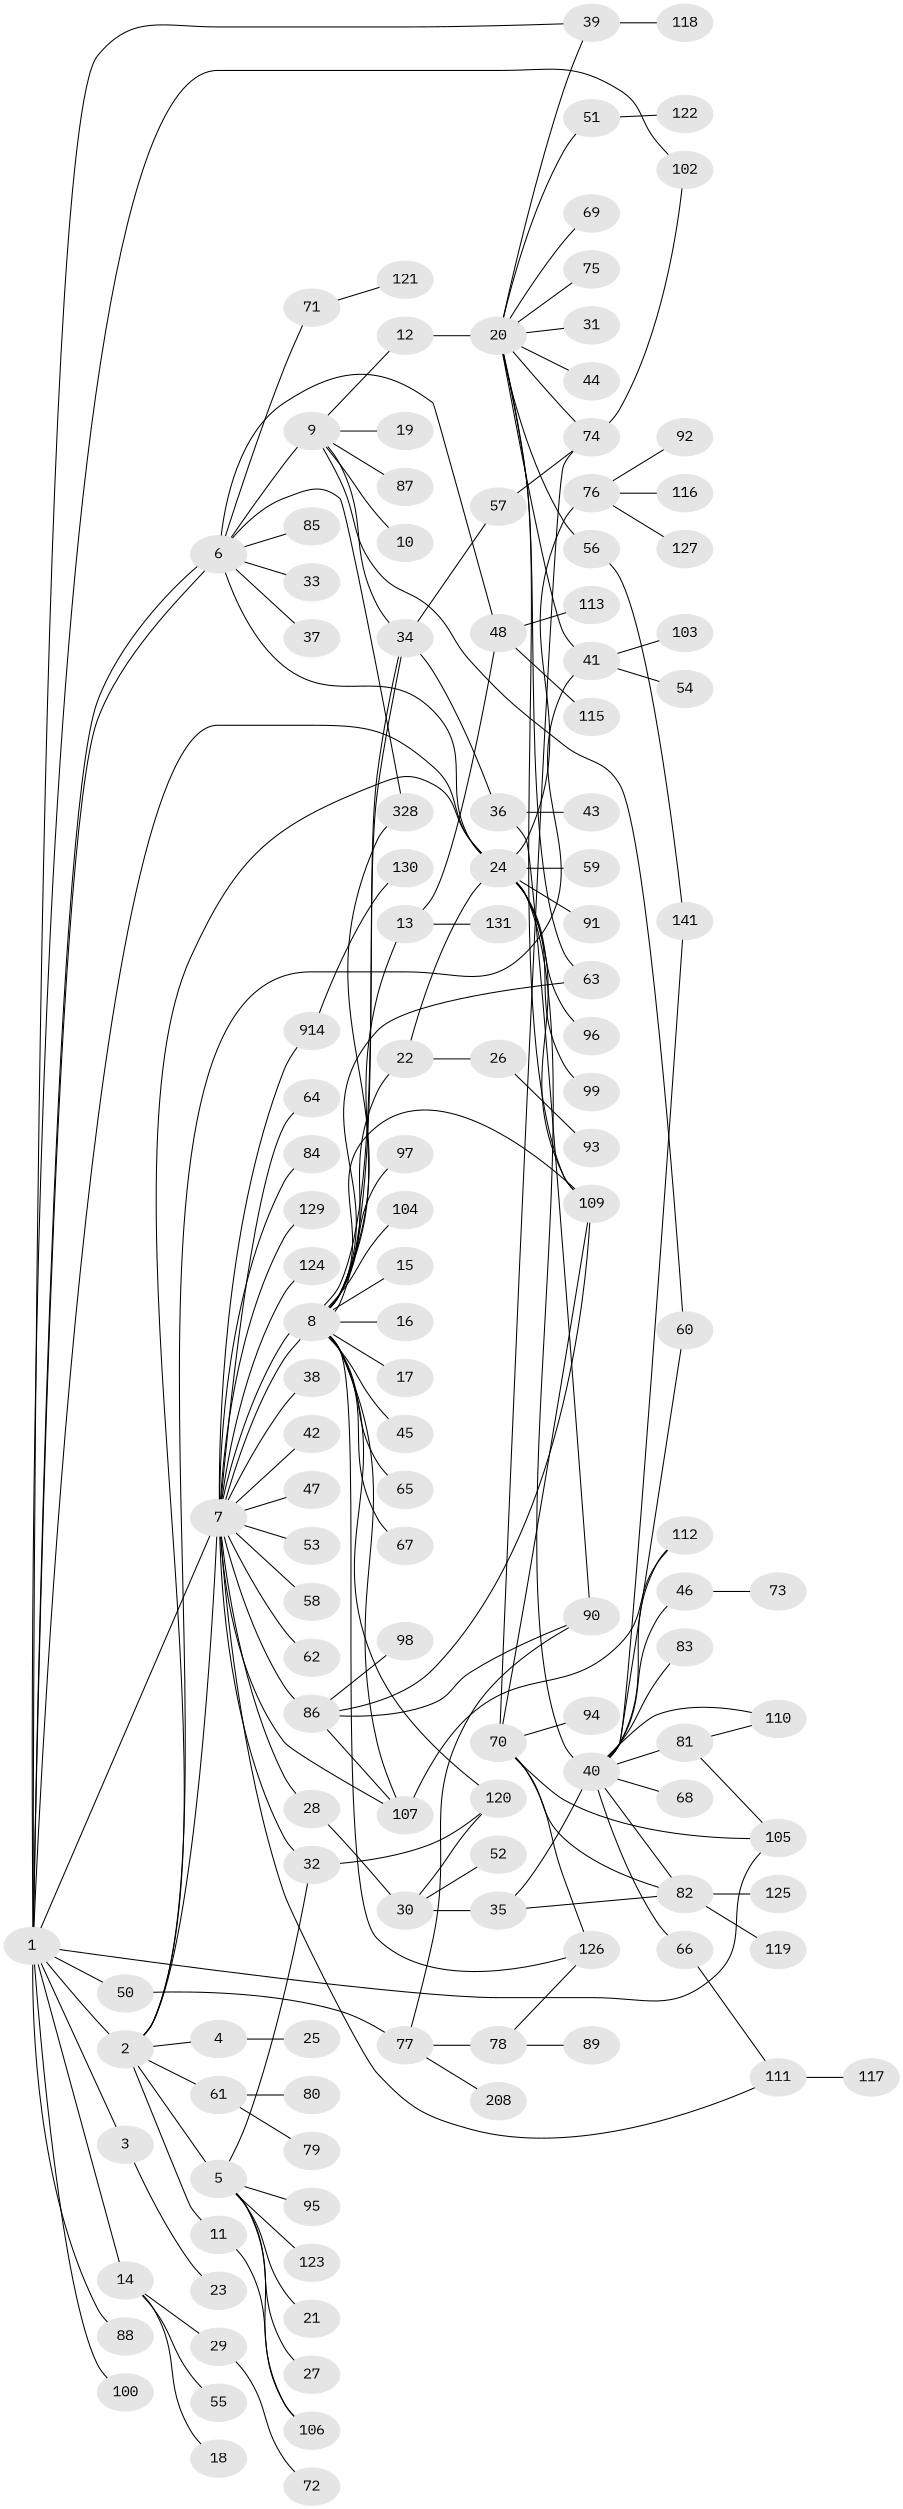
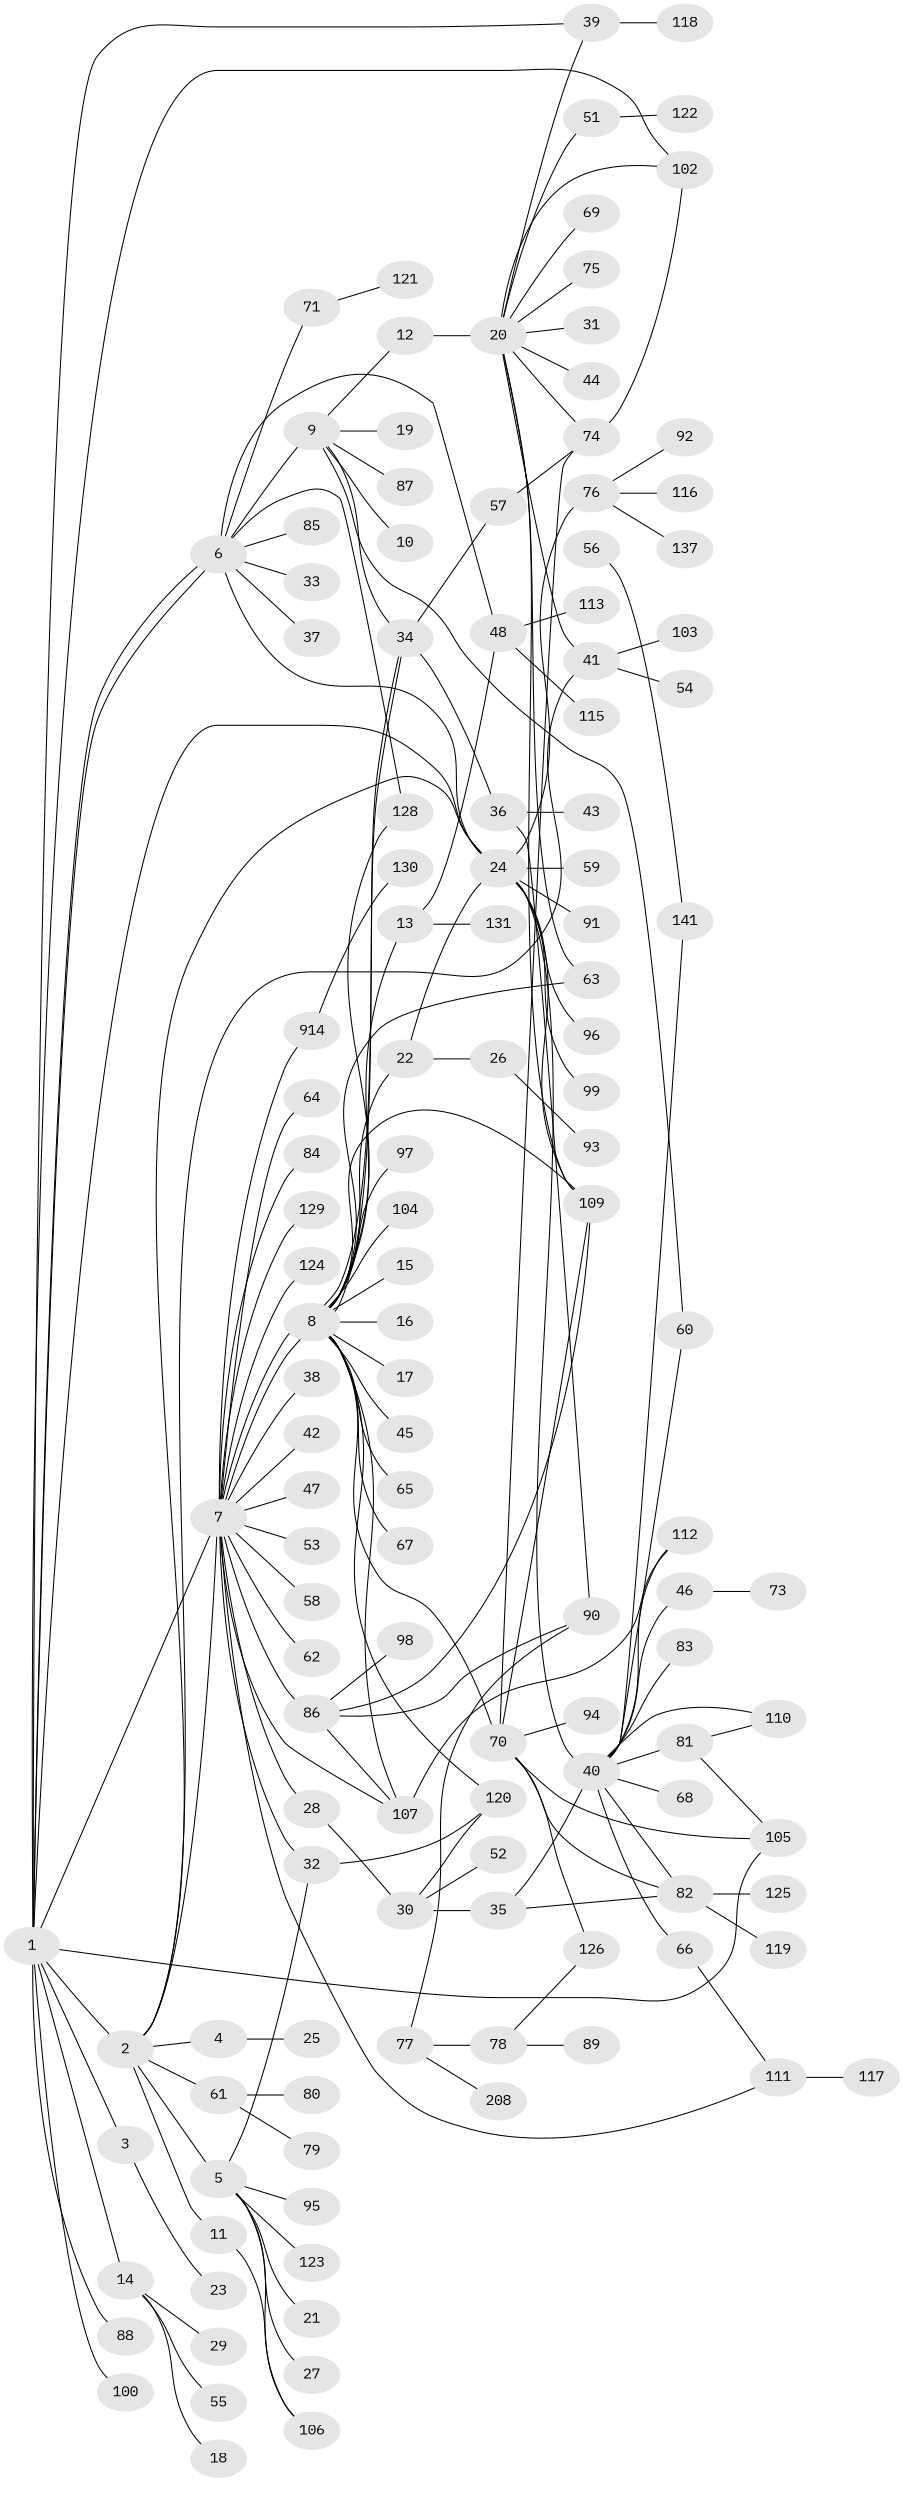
edge "20" -- "56": now "20" -- "102"
node "127": label "127" -> "137"
node "328": label "328" -> "128"
edge "8" -- "126": now "8" -- "70"
node "50": removed
node "72": removed
